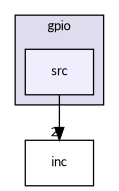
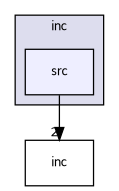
cluster "gpio": label "gpio" -> "inc"
